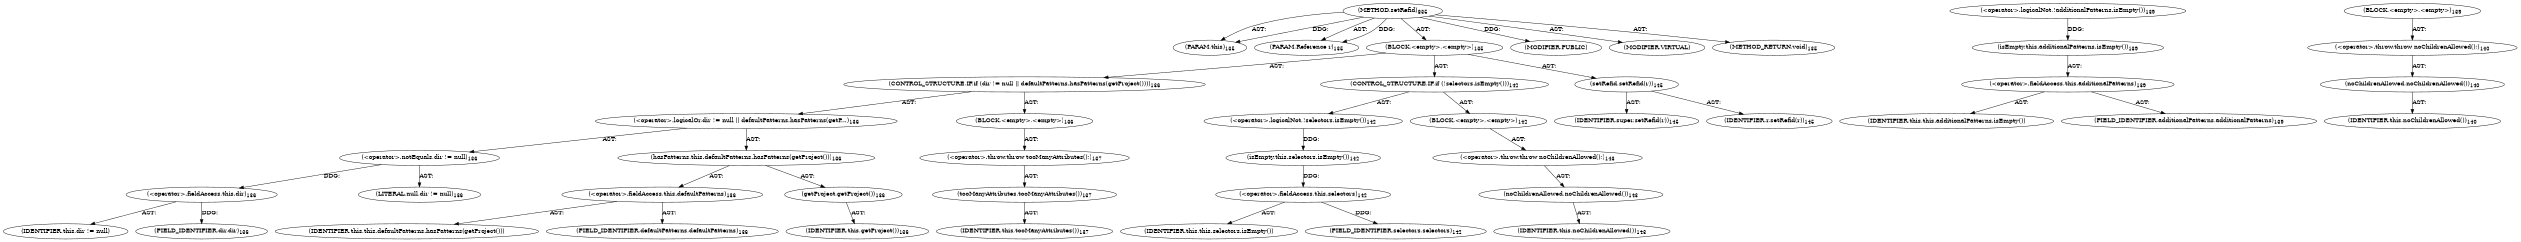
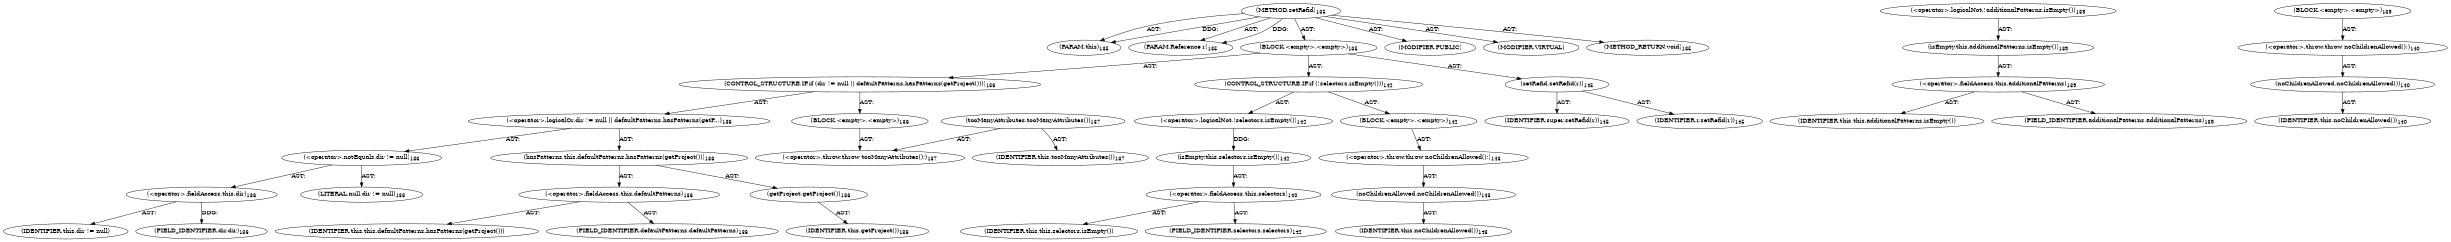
node "(METHOD,setRefid)": text "835" -> "135"
edge "(METHOD,setRefid)" -> "(MODIFIER,PUBLIC)": label "DDG: " -> "AST: "
edge "(<operator>.logicalNot,!additionalPatterns.isEmpty())" -> "(isEmpty,this.additionalPatterns.isEmpty())": label "DDG: " -> "AST: "
edge "(<operator>.throw,throw tooManyAttributes();)" -> "(tooManyAttributes,tooManyAttributes())": reversed
edge "(<operator>.notEquals,dir != null)" -> "(<operator>.fieldAccess,this.dir)": label "DDG: " -> "AST: "
edge "(isEmpty,this.selectors.isEmpty())" -> "(<operator>.fieldAccess,this.selectors)": label "DDG: " -> "AST: "
node "(<operator>.fieldAccess,this.selectors)": text "142" -> "140"
edge "(<operator>.fieldAccess,this.selectors)" -> "(FIELD_IDENTIFIER,selectors,selectors)": label "DDG: " -> "AST: "
